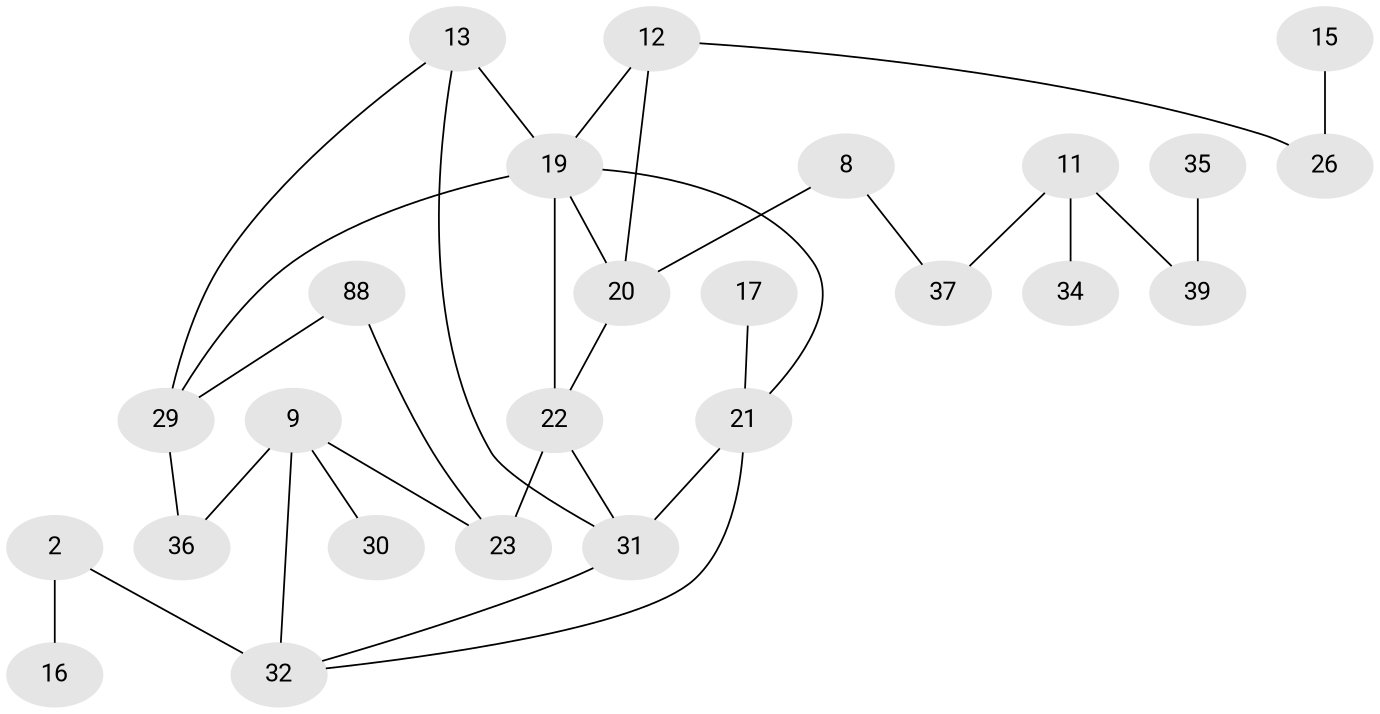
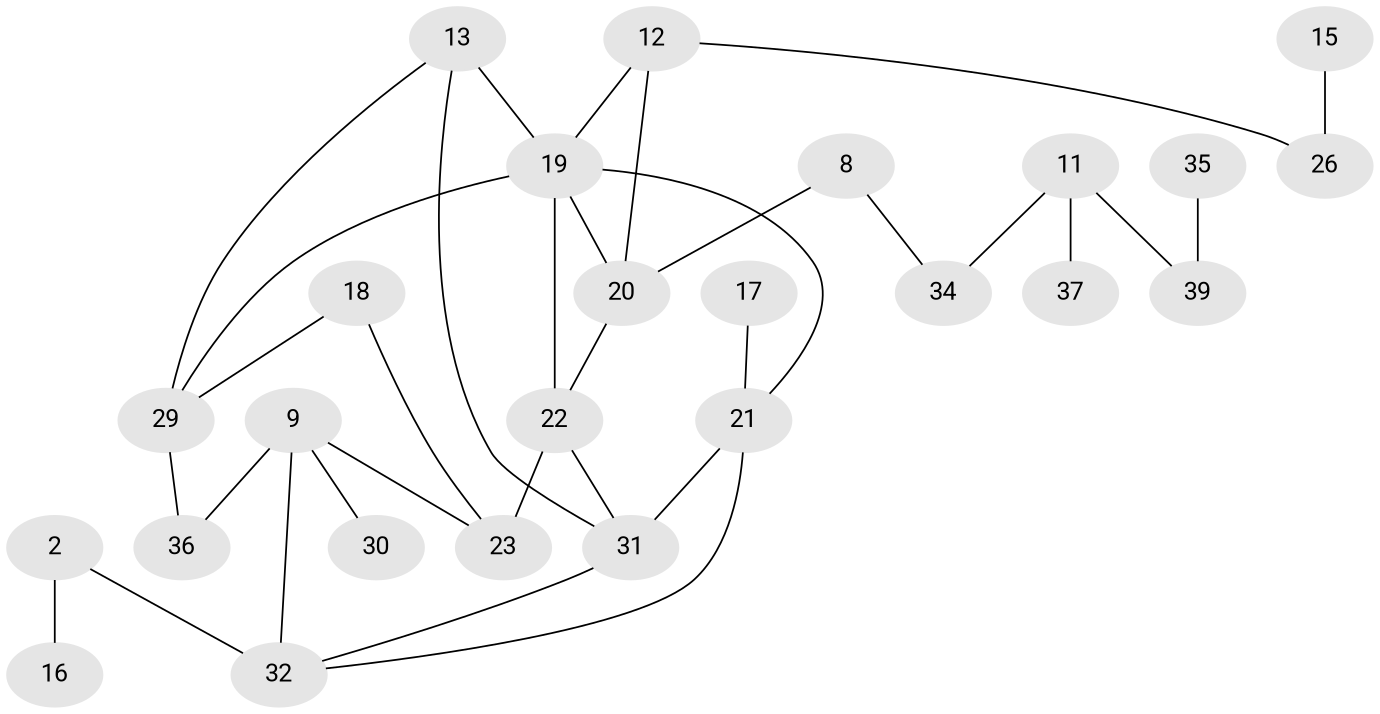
edge "8" -- "37": now "8" -- "34"
node "88": label "88" -> "18"
